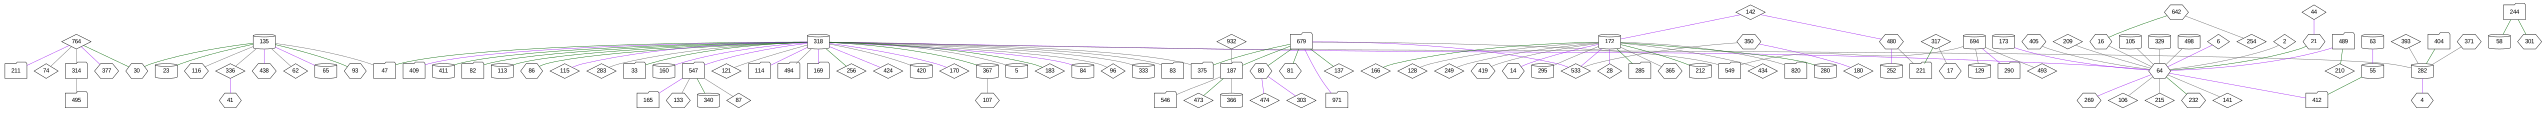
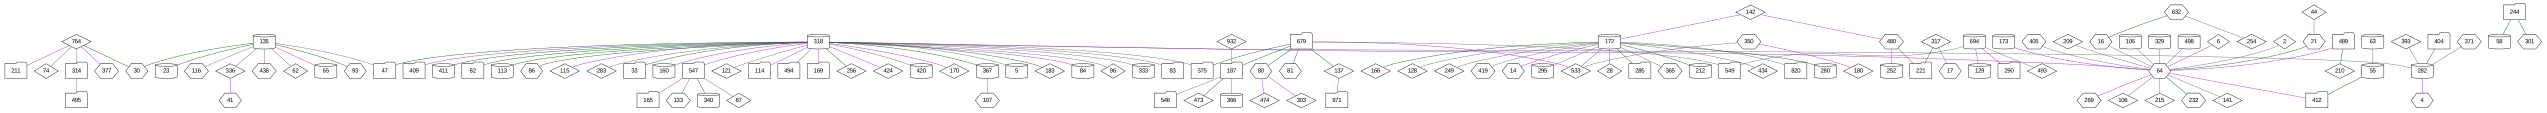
node "642": label "642" -> "632"
edge "679" -- "971": now "137" -- "971"
